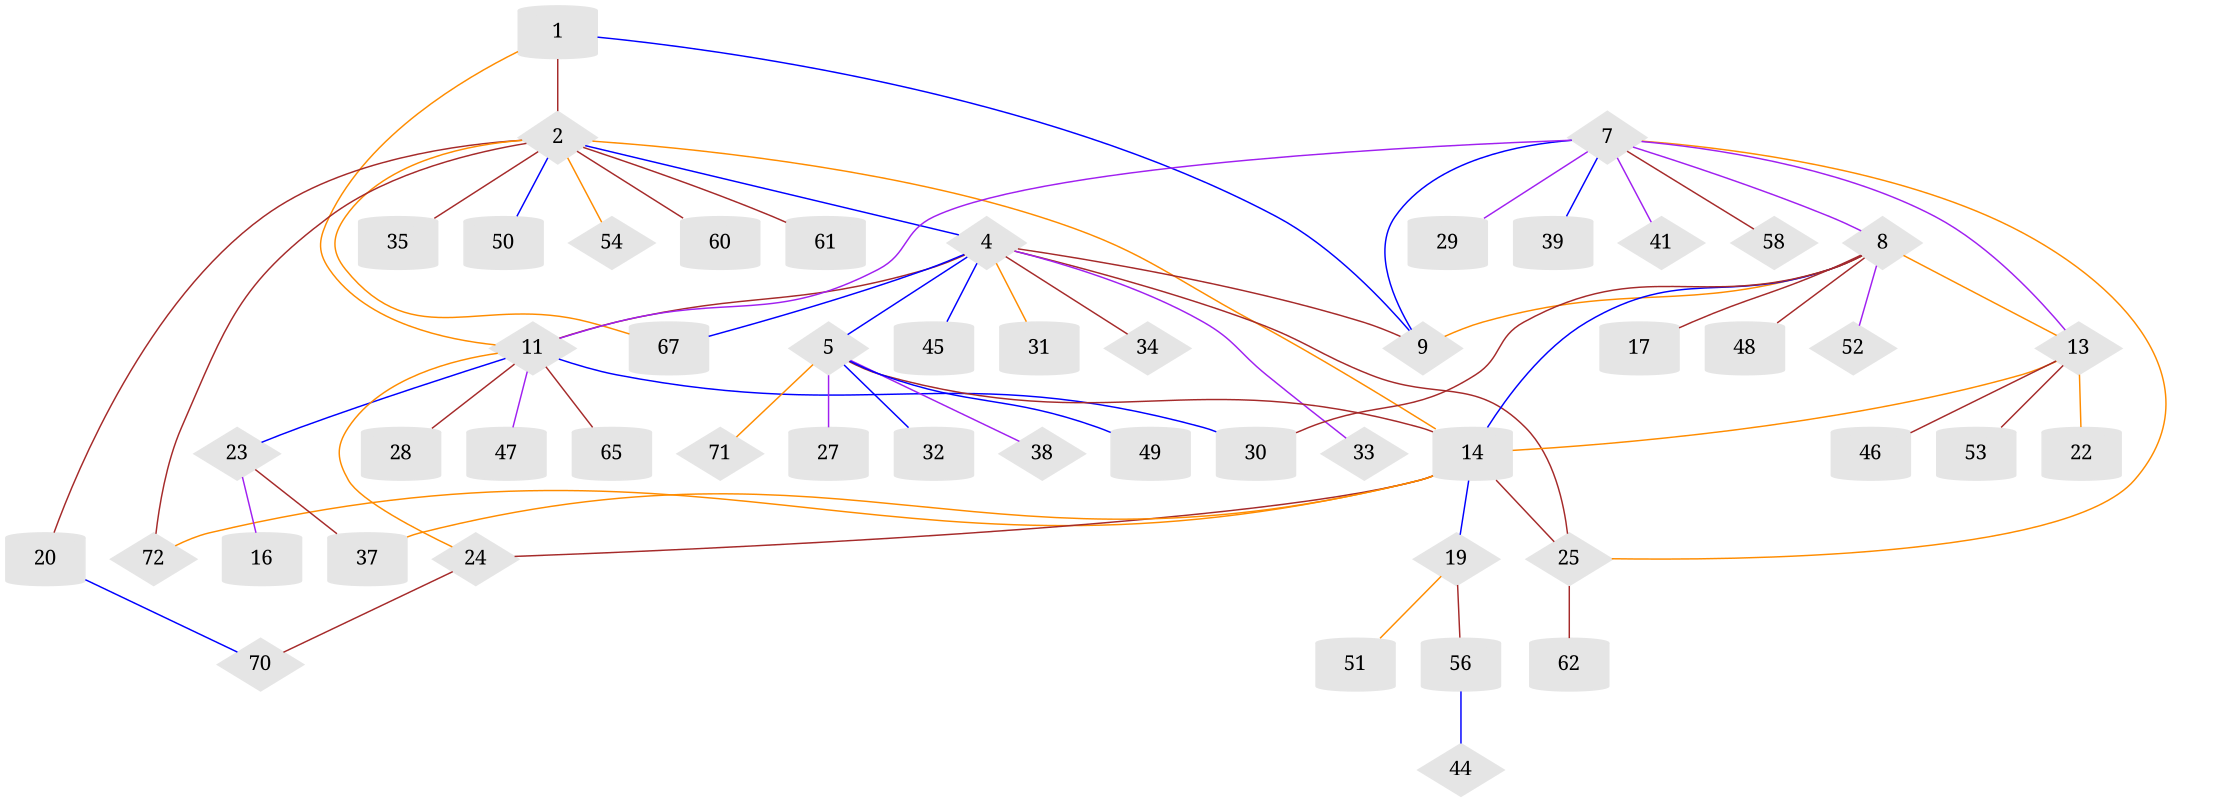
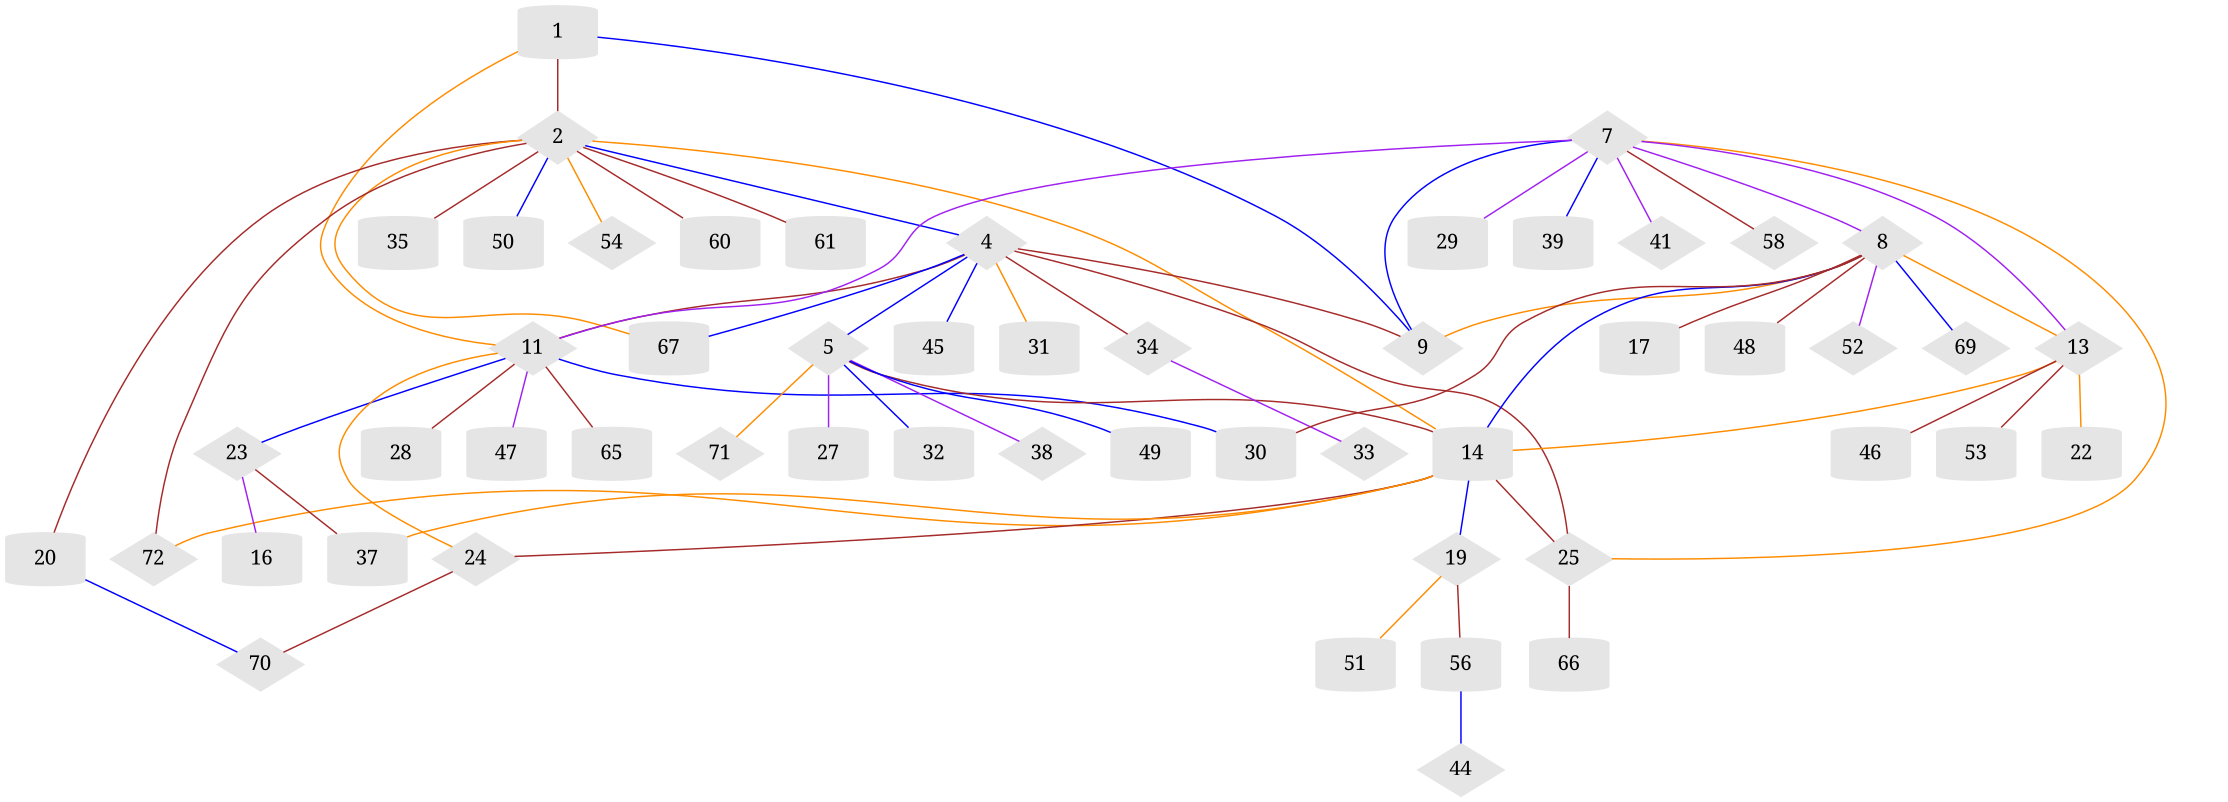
edge "4" -- "33": now "34" -- "33"
node "69": added
node "62": label "62" -> "66"
